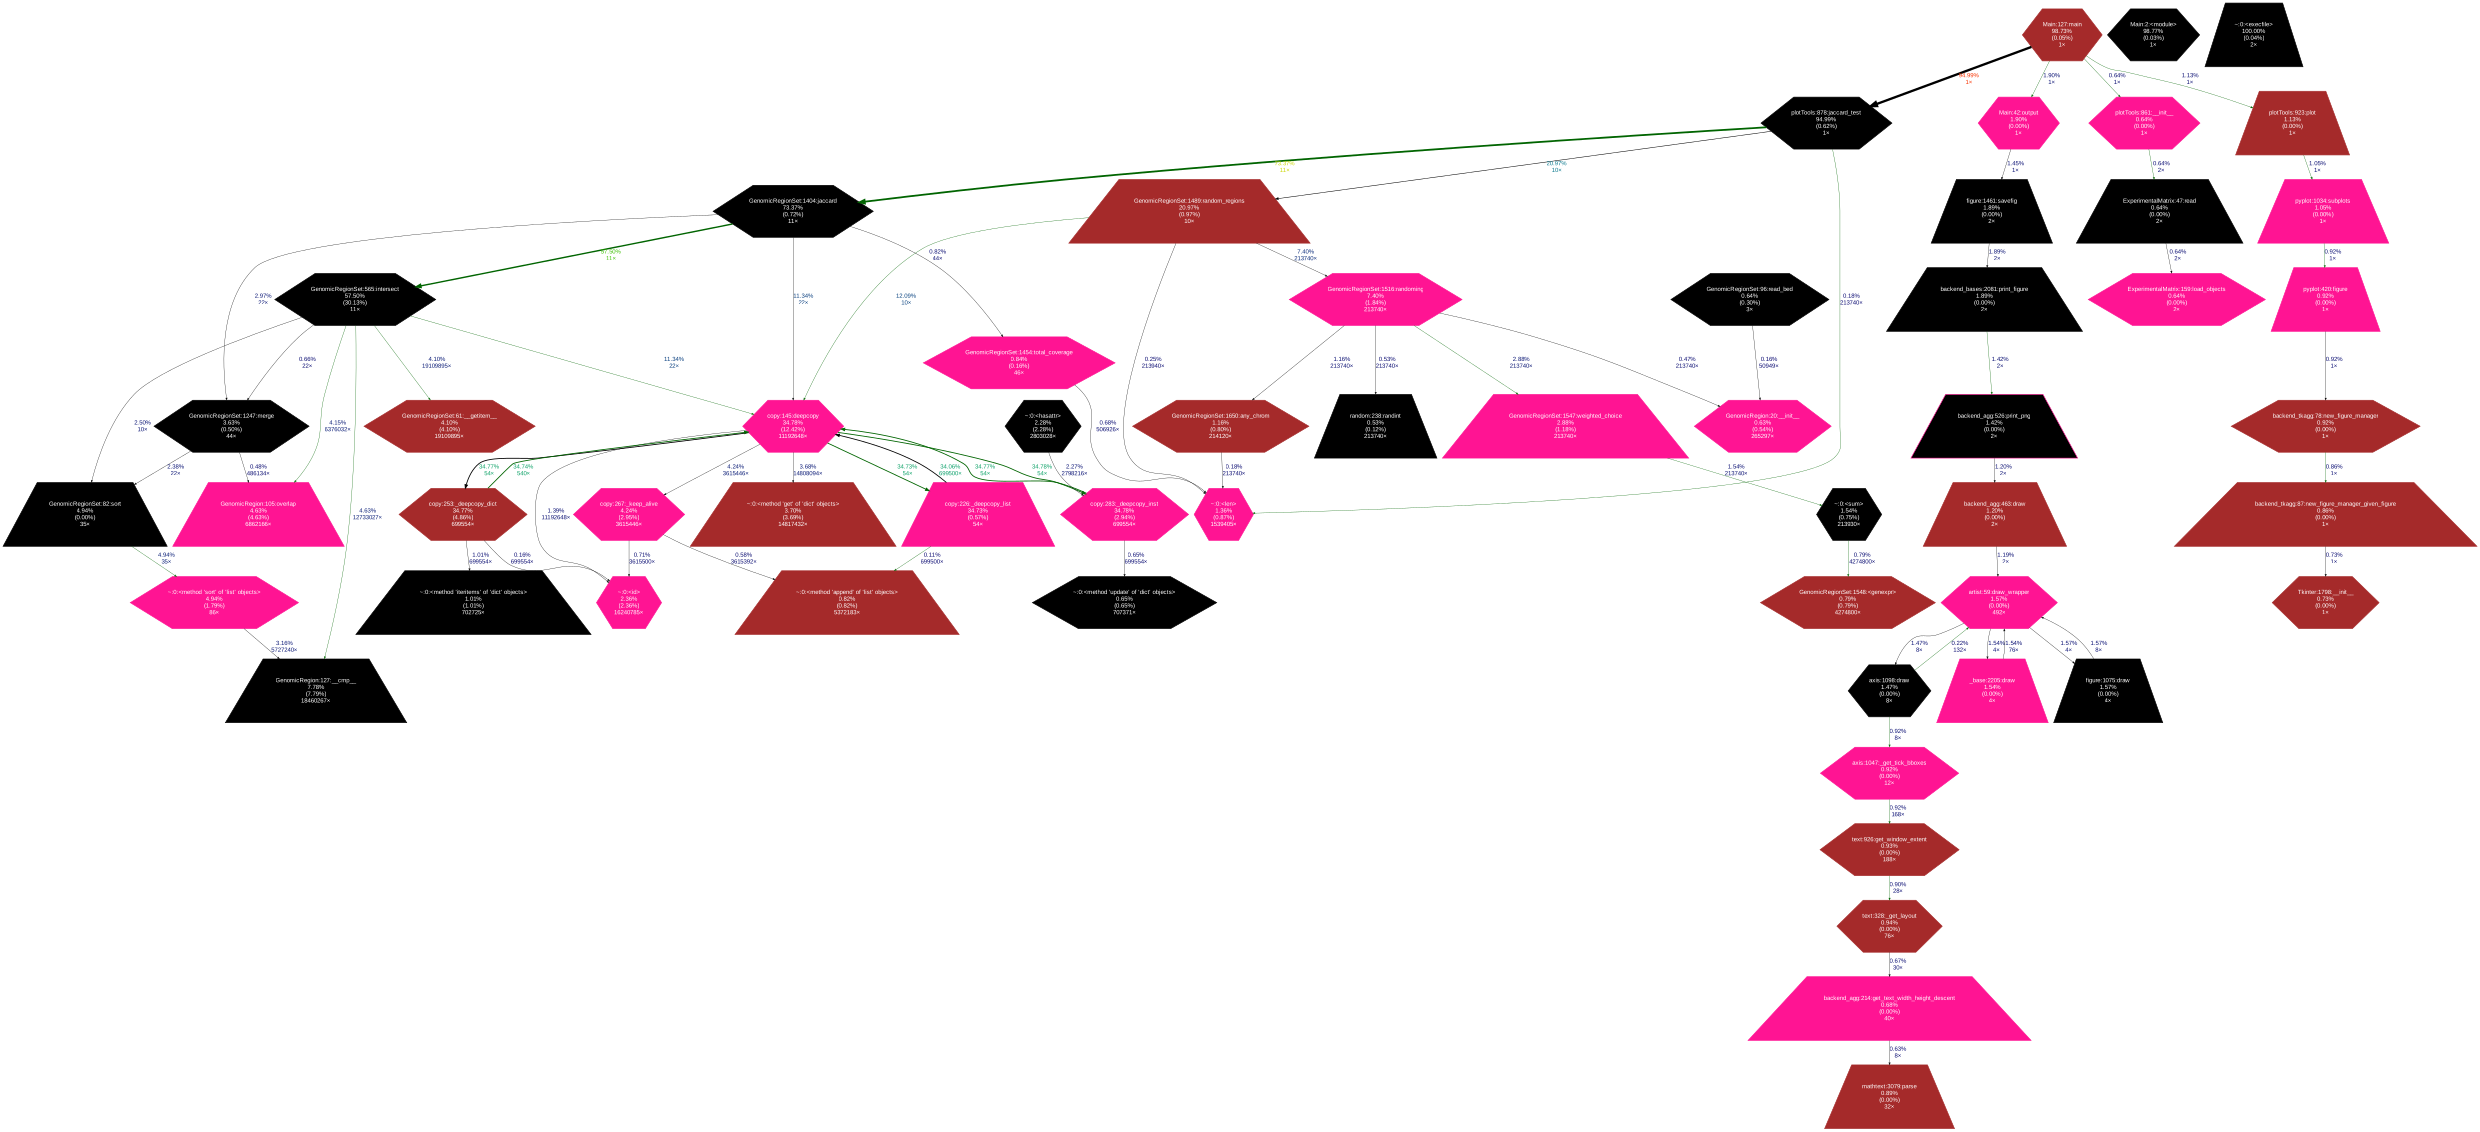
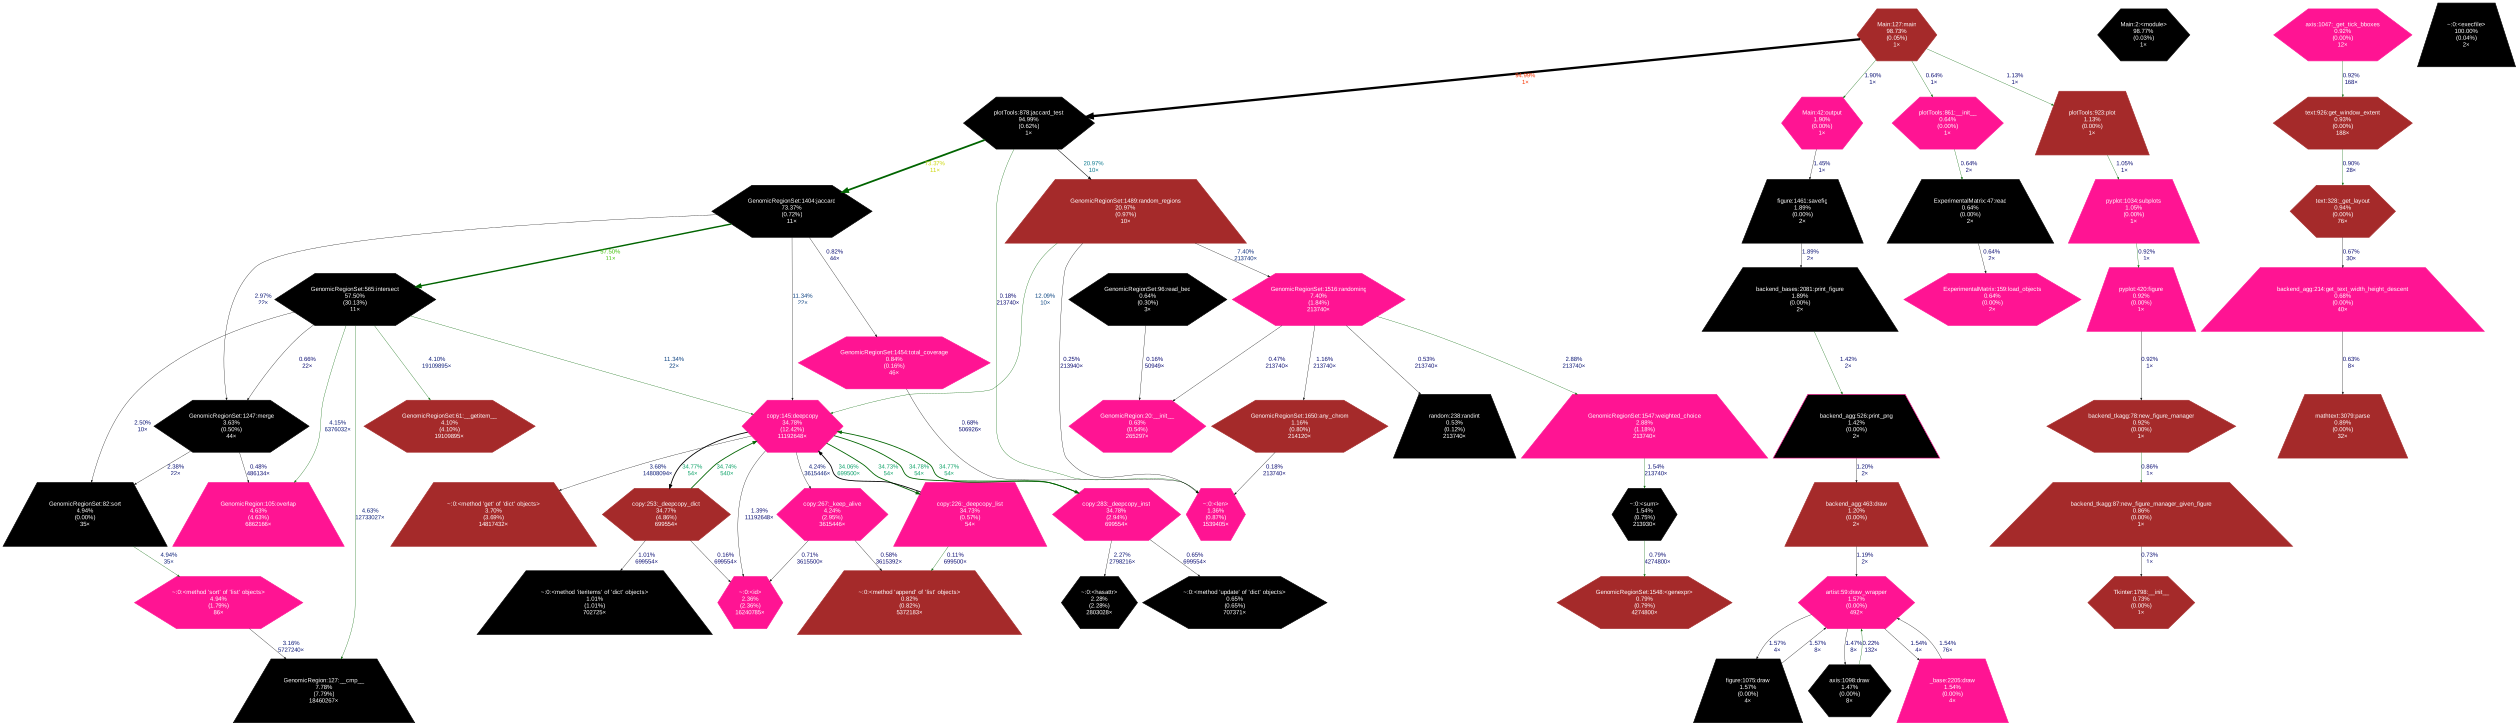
edge "~:0:<hasattr> 2.28% (2.28%) 2803028×" -> "copy:283:_deepcopy_inst 34.78% (2.94%) 699554×": reversed
edge "axis:1098:draw 1.47% (0.00%) 8×" -> "axis:1047:_get_tick_bboxes 0.92% (0.00%) 12×": removed, label "0.92% 8×"
